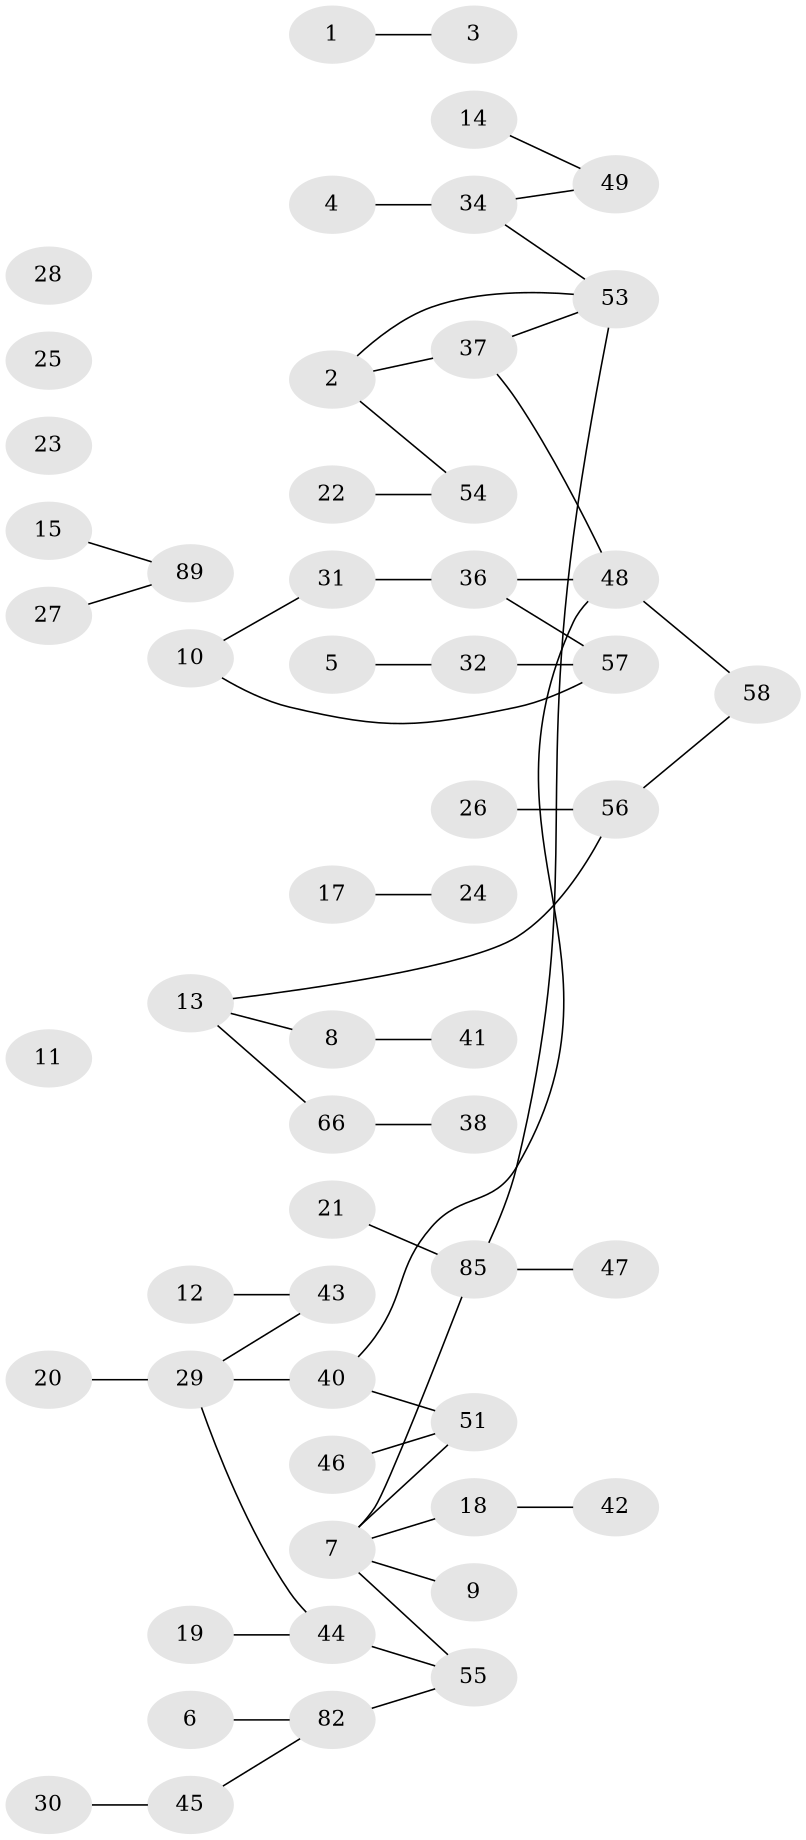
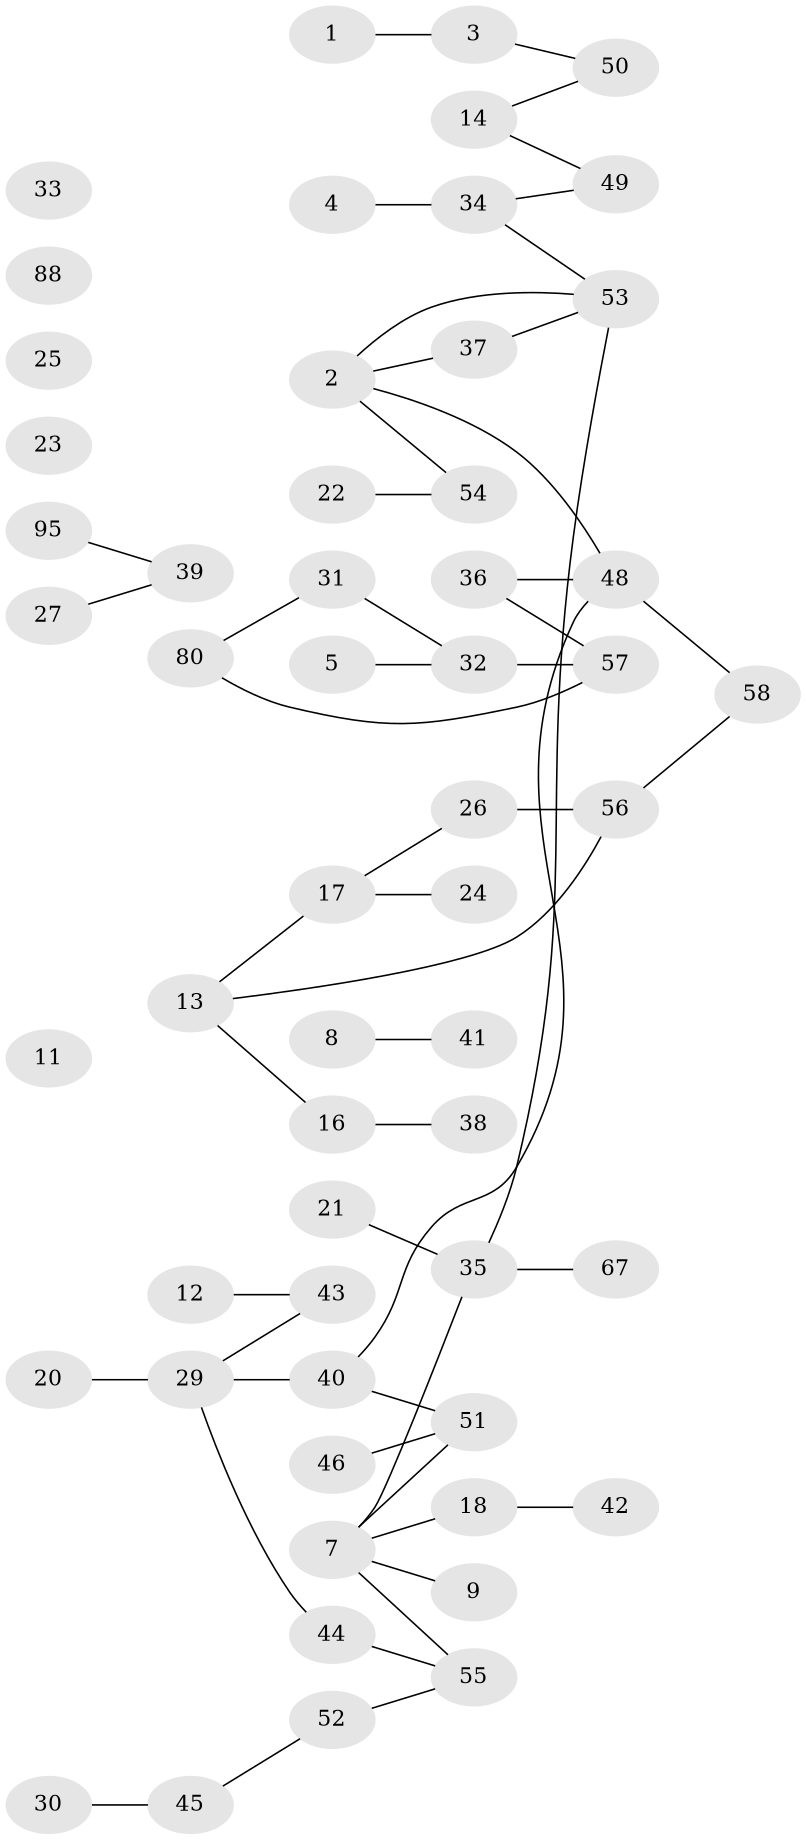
node "50": added
node "33": added
node "28": label "28" -> "88"
edge "37" -- "48": now "2" -- "48"
node "15": label "15" -> "95"
node "89": label "89" -> "39"
edge "31" -- "36": now "31" -- "32"
node "10": label "10" -> "80"
edge "26" -- "17": added
edge "13" -- "8": now "13" -- "17"
node "66": label "66" -> "16"
node "85": label "85" -> "35"
node "47": label "47" -> "67"
node "19": removed
node "6": removed
node "82": label "82" -> "52"
